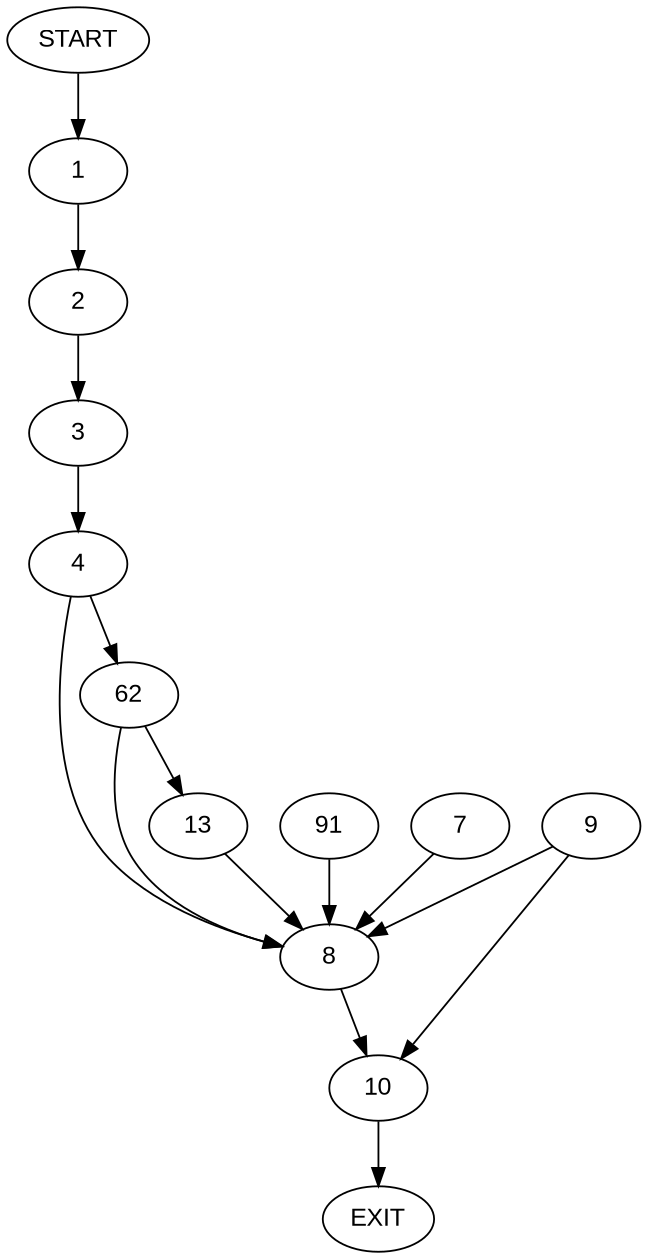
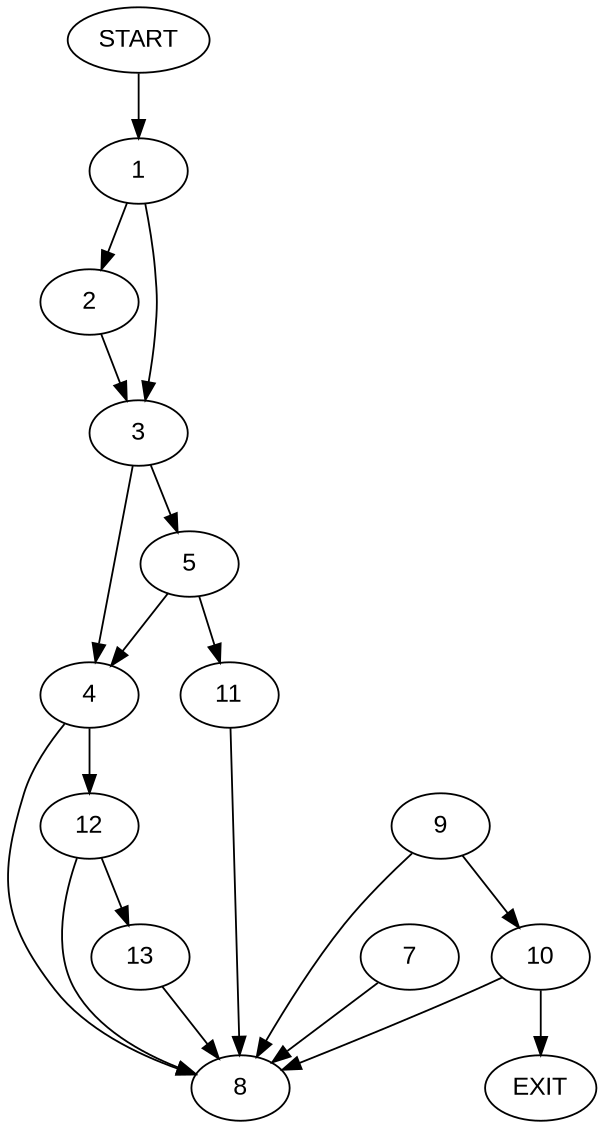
edge "1" -> "3": added
node "5": added
node "62": label "62" -> "12"
node "91": label "91" -> "11"
edge "8" -> "10": reversed
